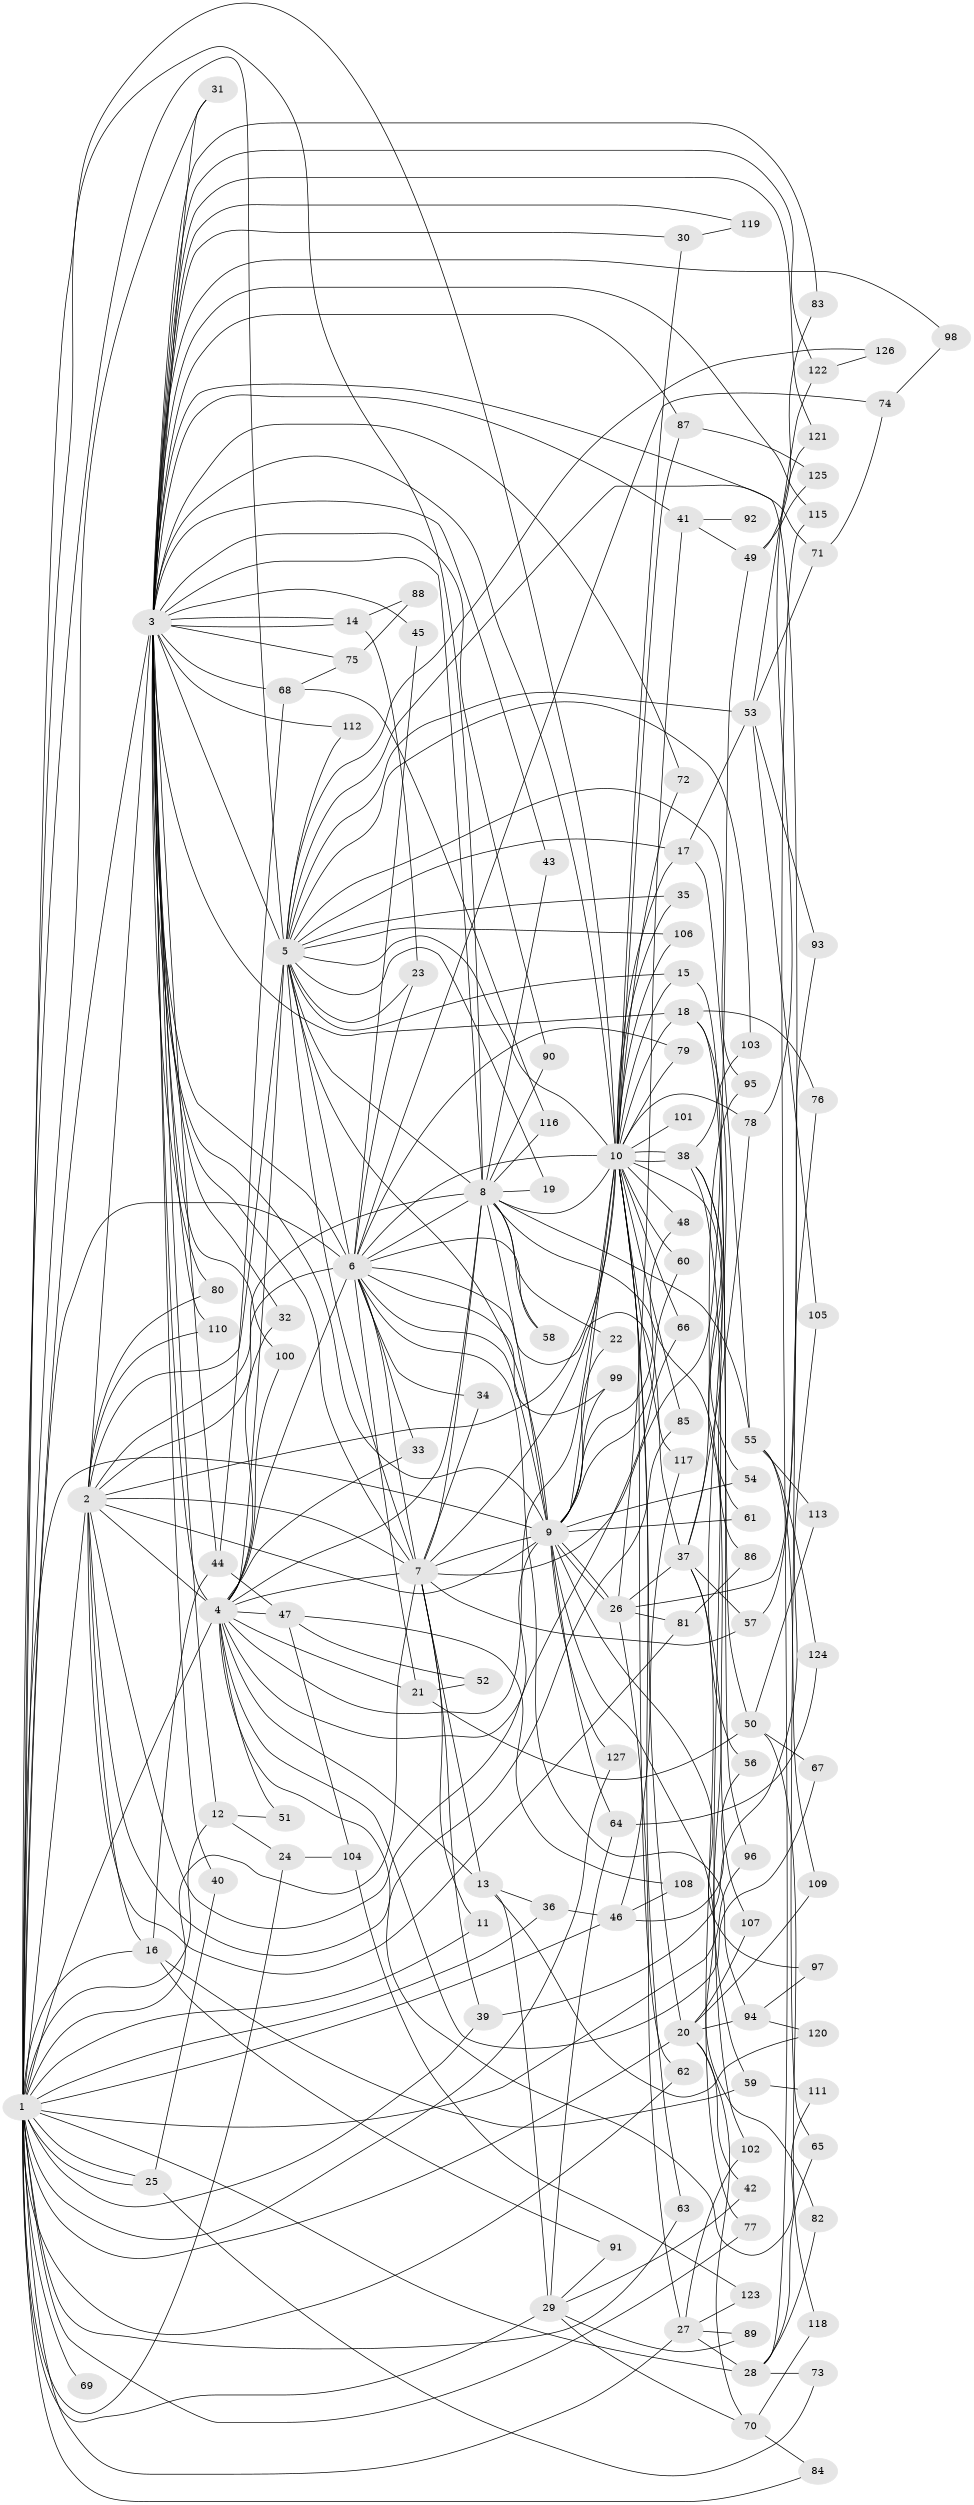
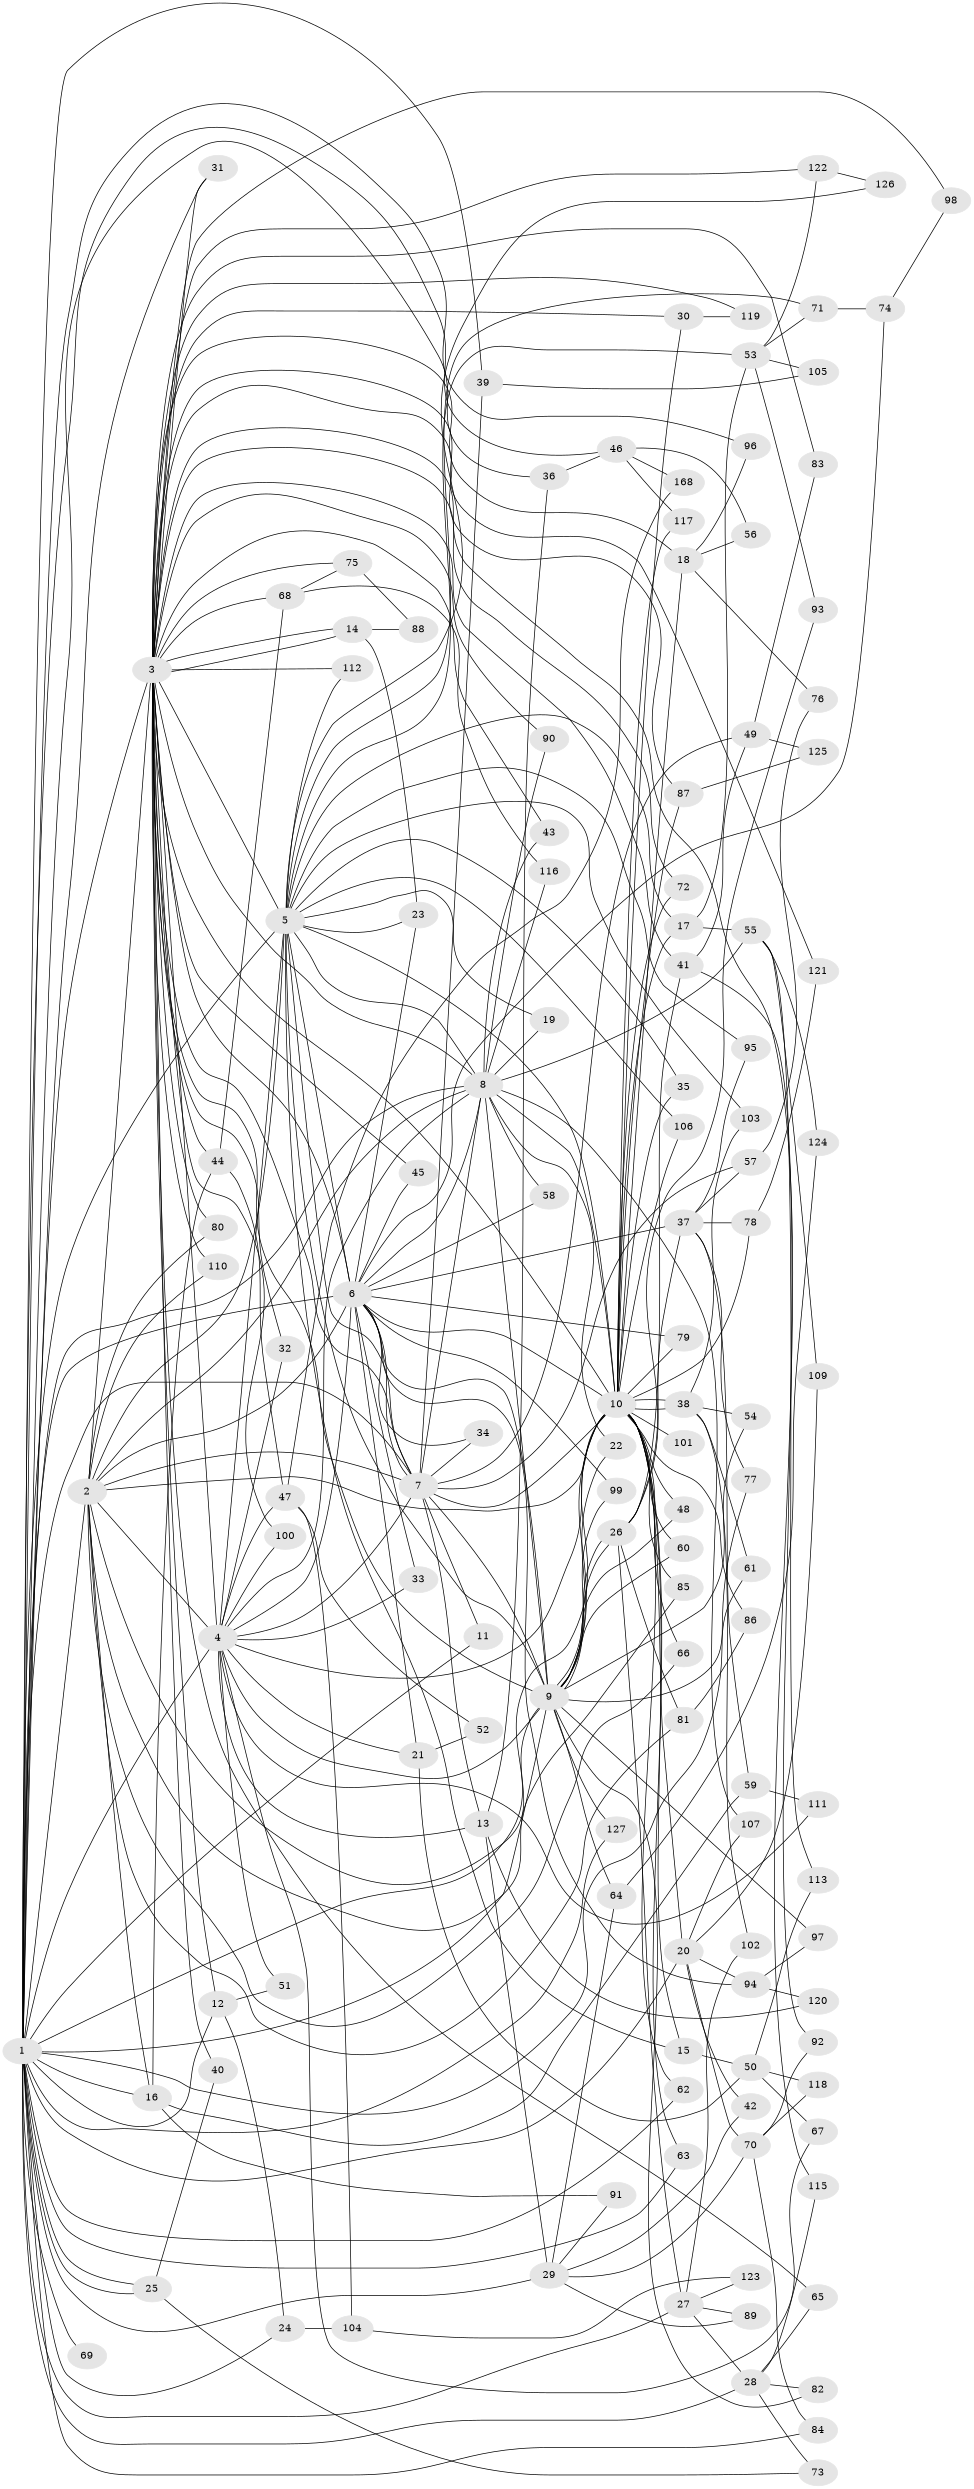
node "108": label "108" -> "168"
edge "92" -- "70": added
